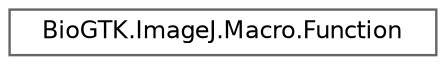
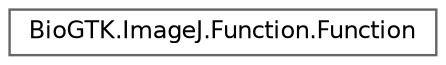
node "BioGTK.ImageJ.Macro.Function": label "BioGTK.ImageJ.Macro.Function" -> "BioGTK.ImageJ.Function.Function"
